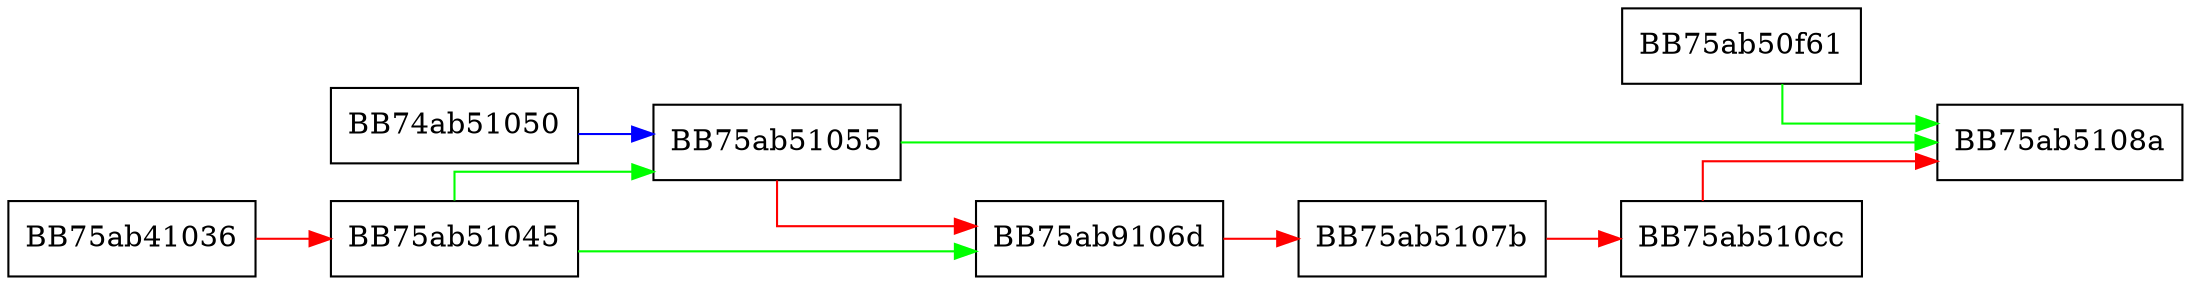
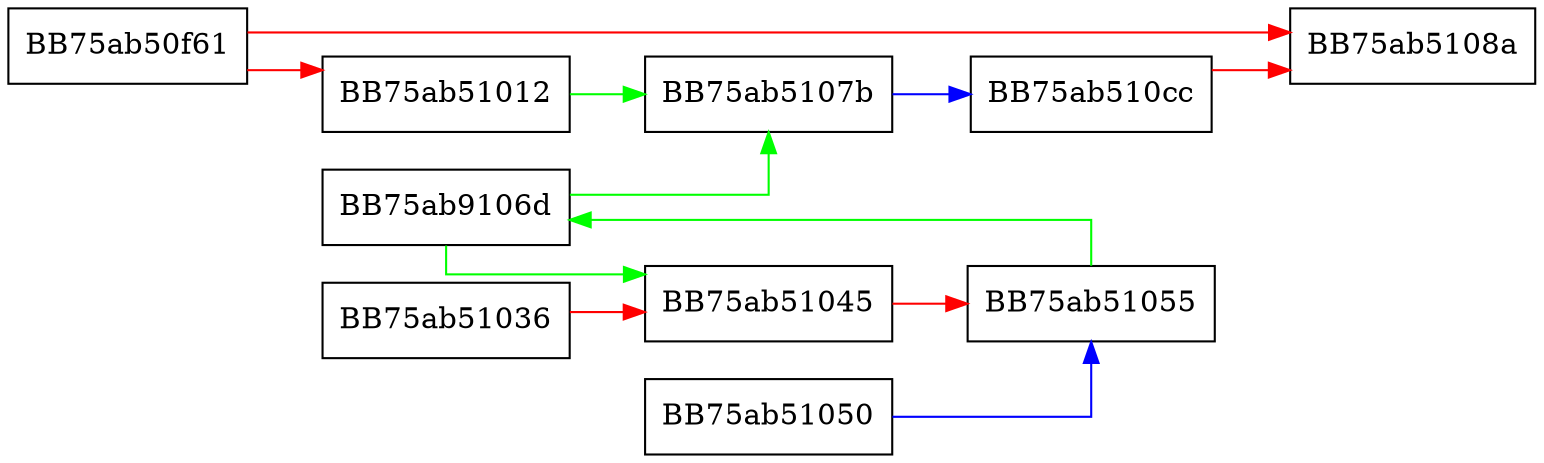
node "BB75ab51012": added
edge "BB75ab50f61" -> "BB75ab5108a": color green -> red
node "BB74ab51050": label "BB74ab51050" -> "BB75ab51050"
edge "BB75ab51055" -> "BB75ab5108a": removed
edge "BB75ab51045" -> "BB75ab51055": color green -> red
edge "BB75ab51055" -> "BB75ab9106d": color red -> green
node "BB75ab41036": label "BB75ab41036" -> "BB75ab51036"
edge "BB75ab9106d" -> "BB75ab5107b": color red -> green
edge "BB75ab5107b" -> "BB75ab510cc": color red -> blue
edge "BB75ab51045" -> "BB75ab9106d": reversed
